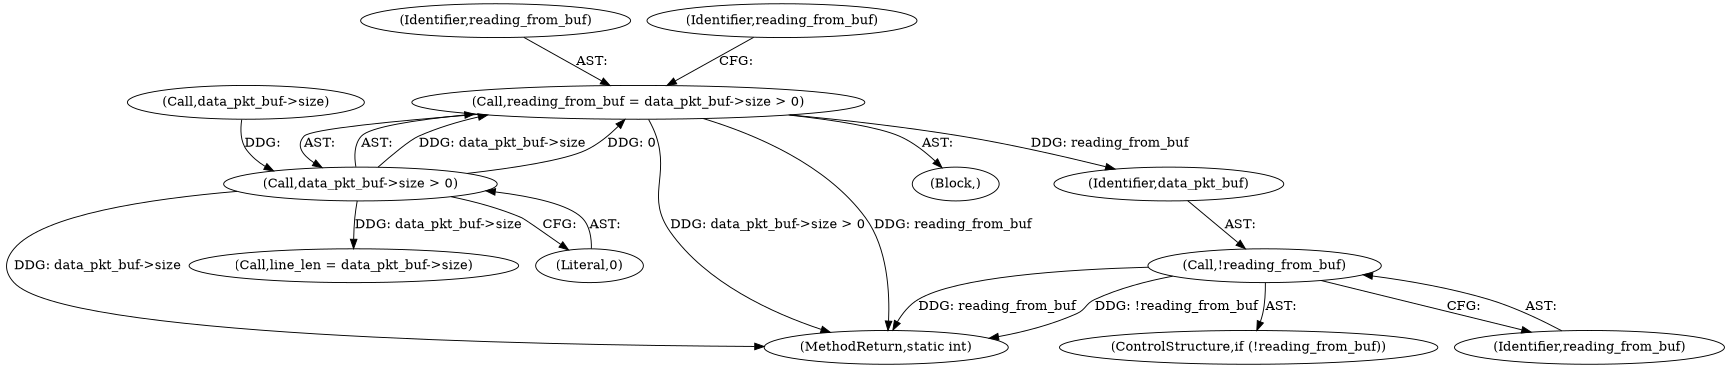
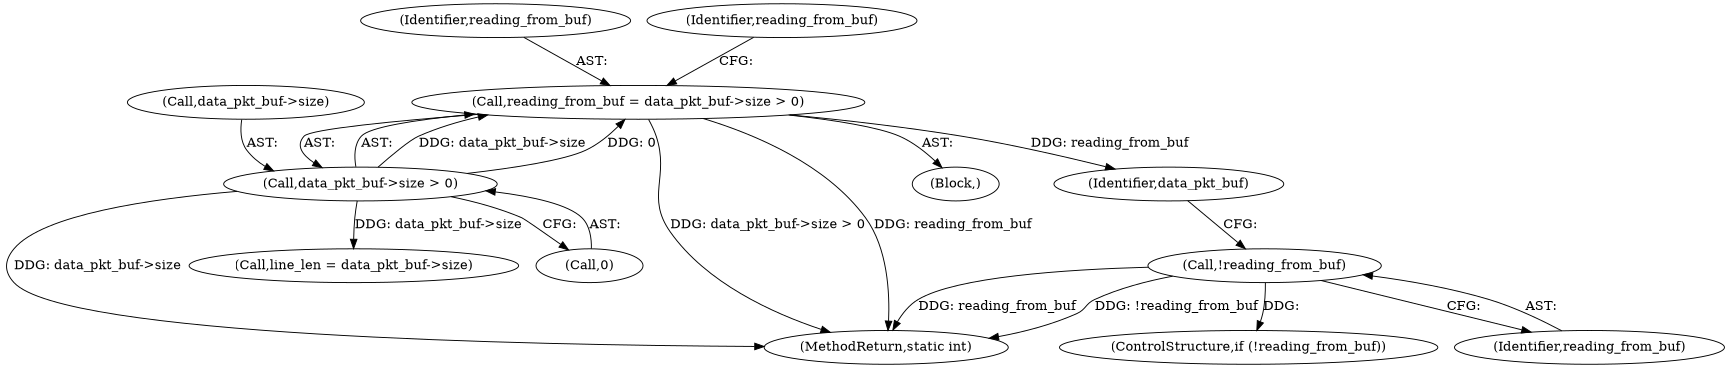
edge "(Call,data_pkt_buf->size)" -> "(Call,data_pkt_buf->size > 0)": label "DDG: " -> "AST: "
edge "(Identifier,data_pkt_buf)" -> "(Call,!reading_from_buf)": label "AST: " -> "CFG: "
node "(Literal,0)": label "(Literal,0)" -> "(Call,0)"
edge "(Call,!reading_from_buf)" -> "(ControlStructure,if (!reading_from_buf))": label "AST: " -> "DDG: "
